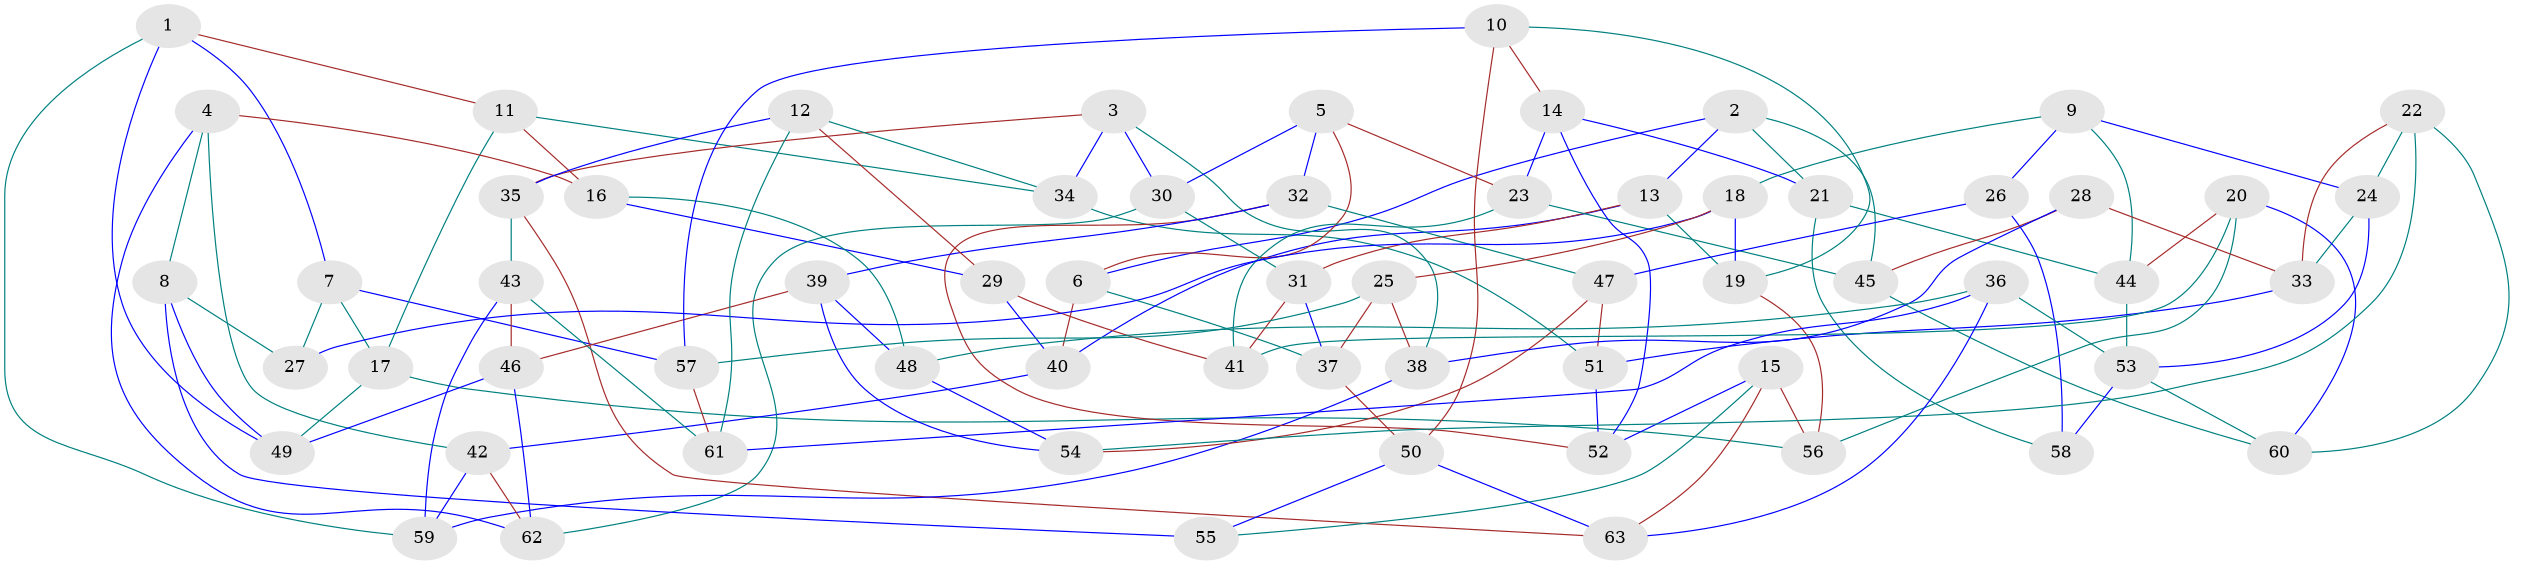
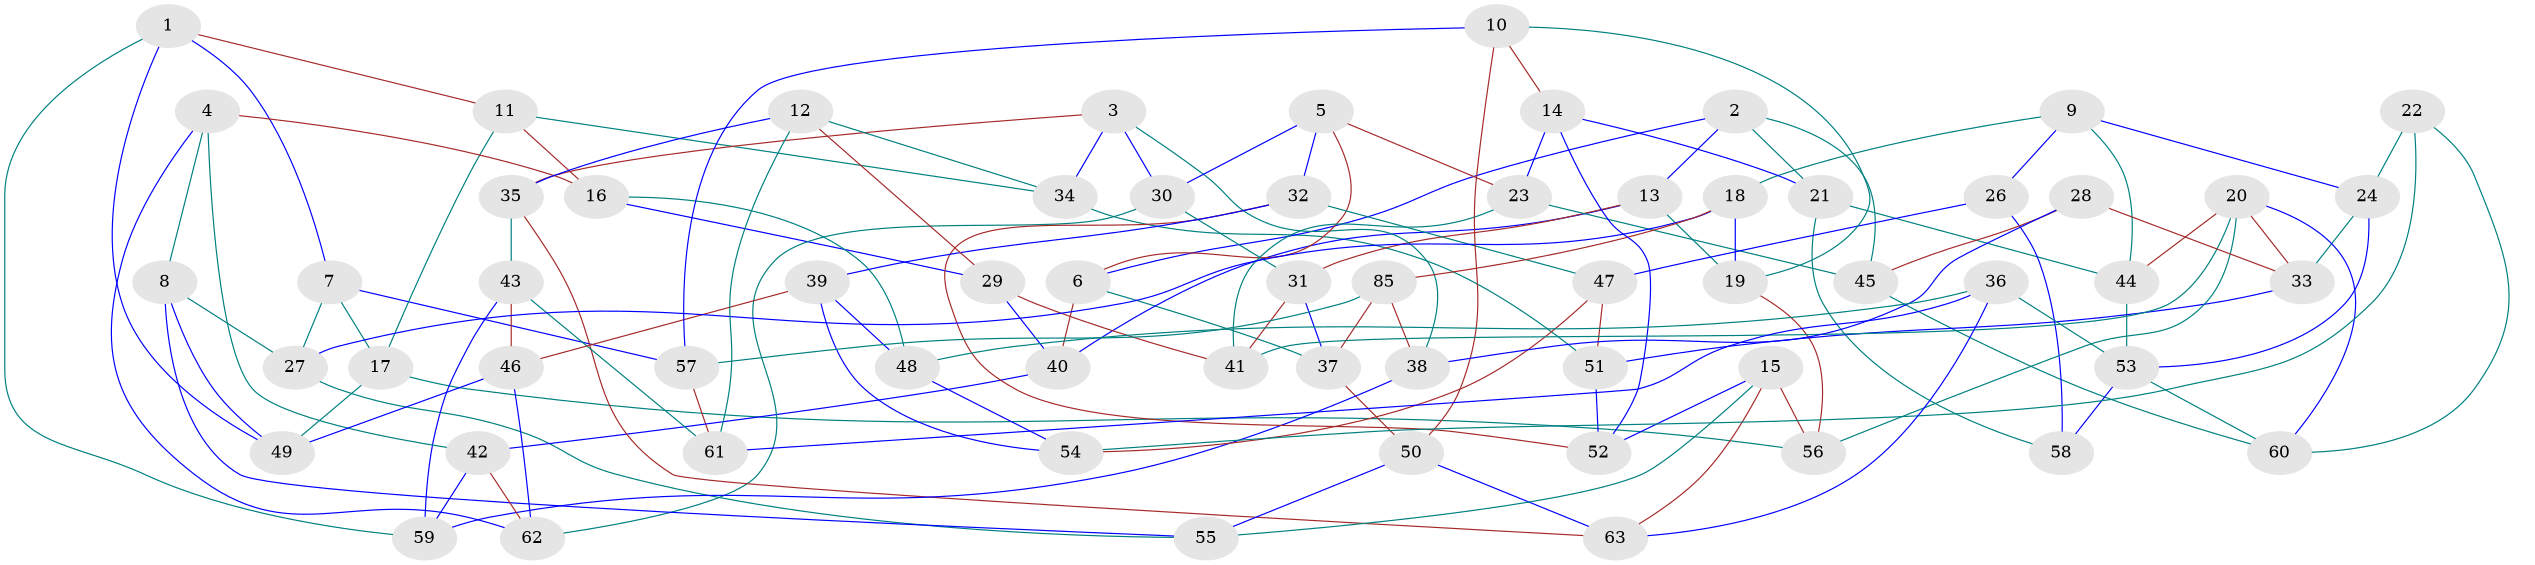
edge "22" -- "33": now "20" -- "33"
node "25": label "25" -> "85"
edge "27" -- "55": added
